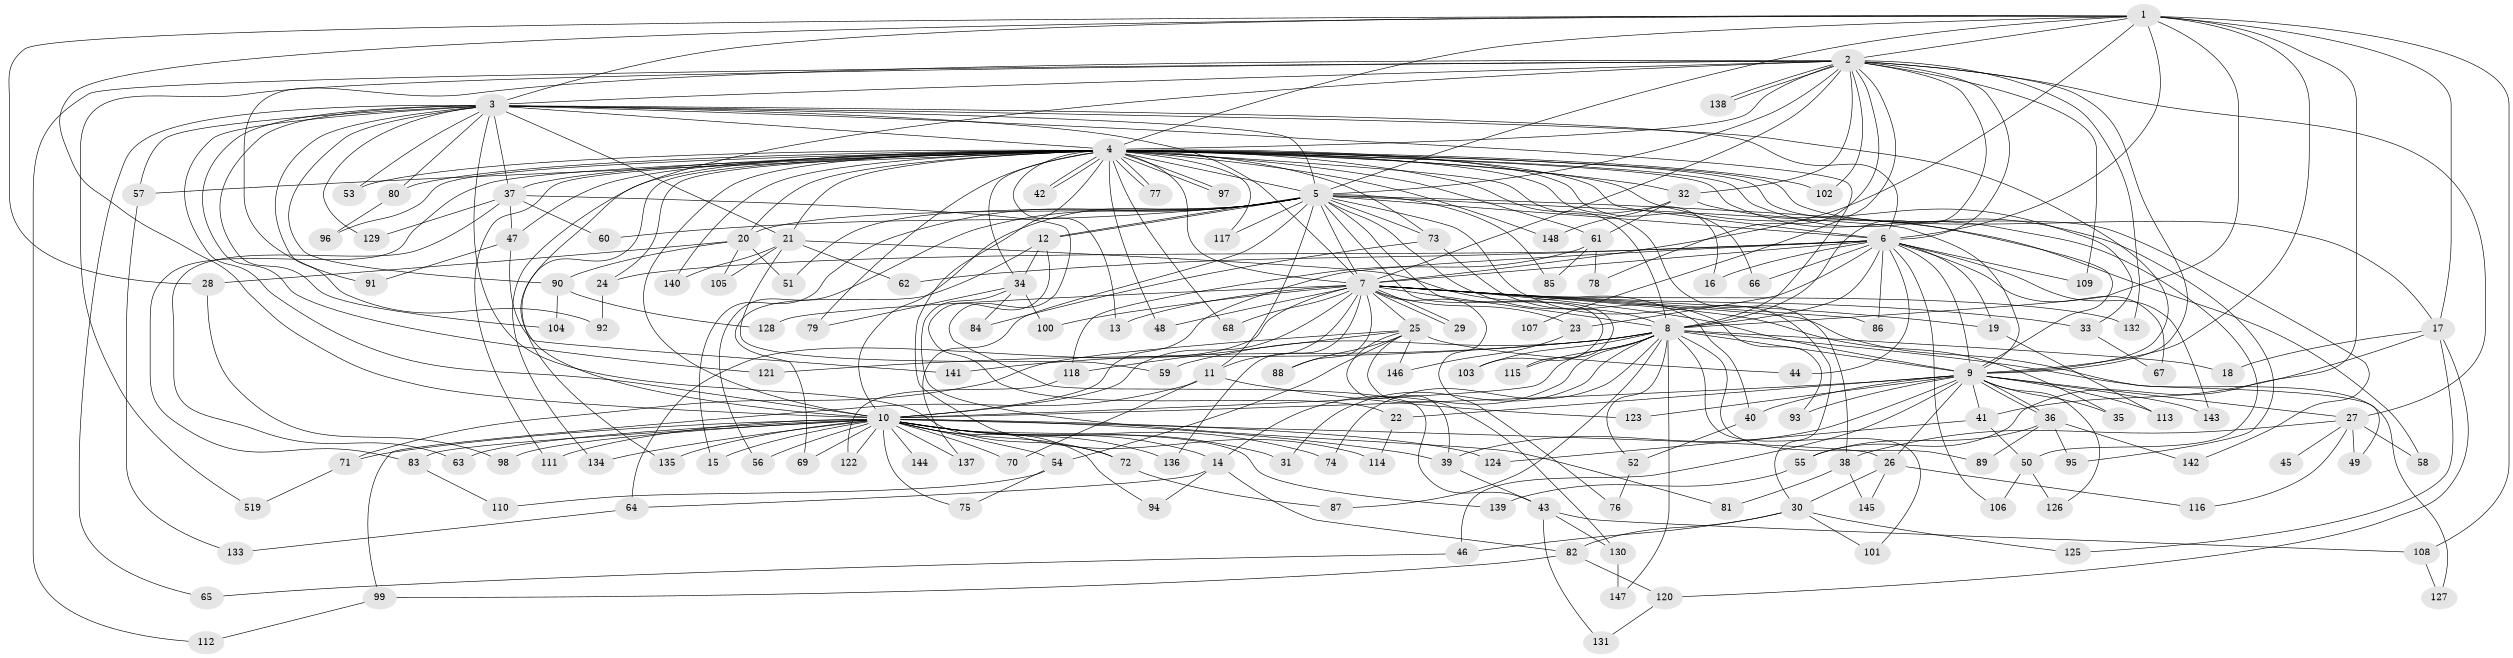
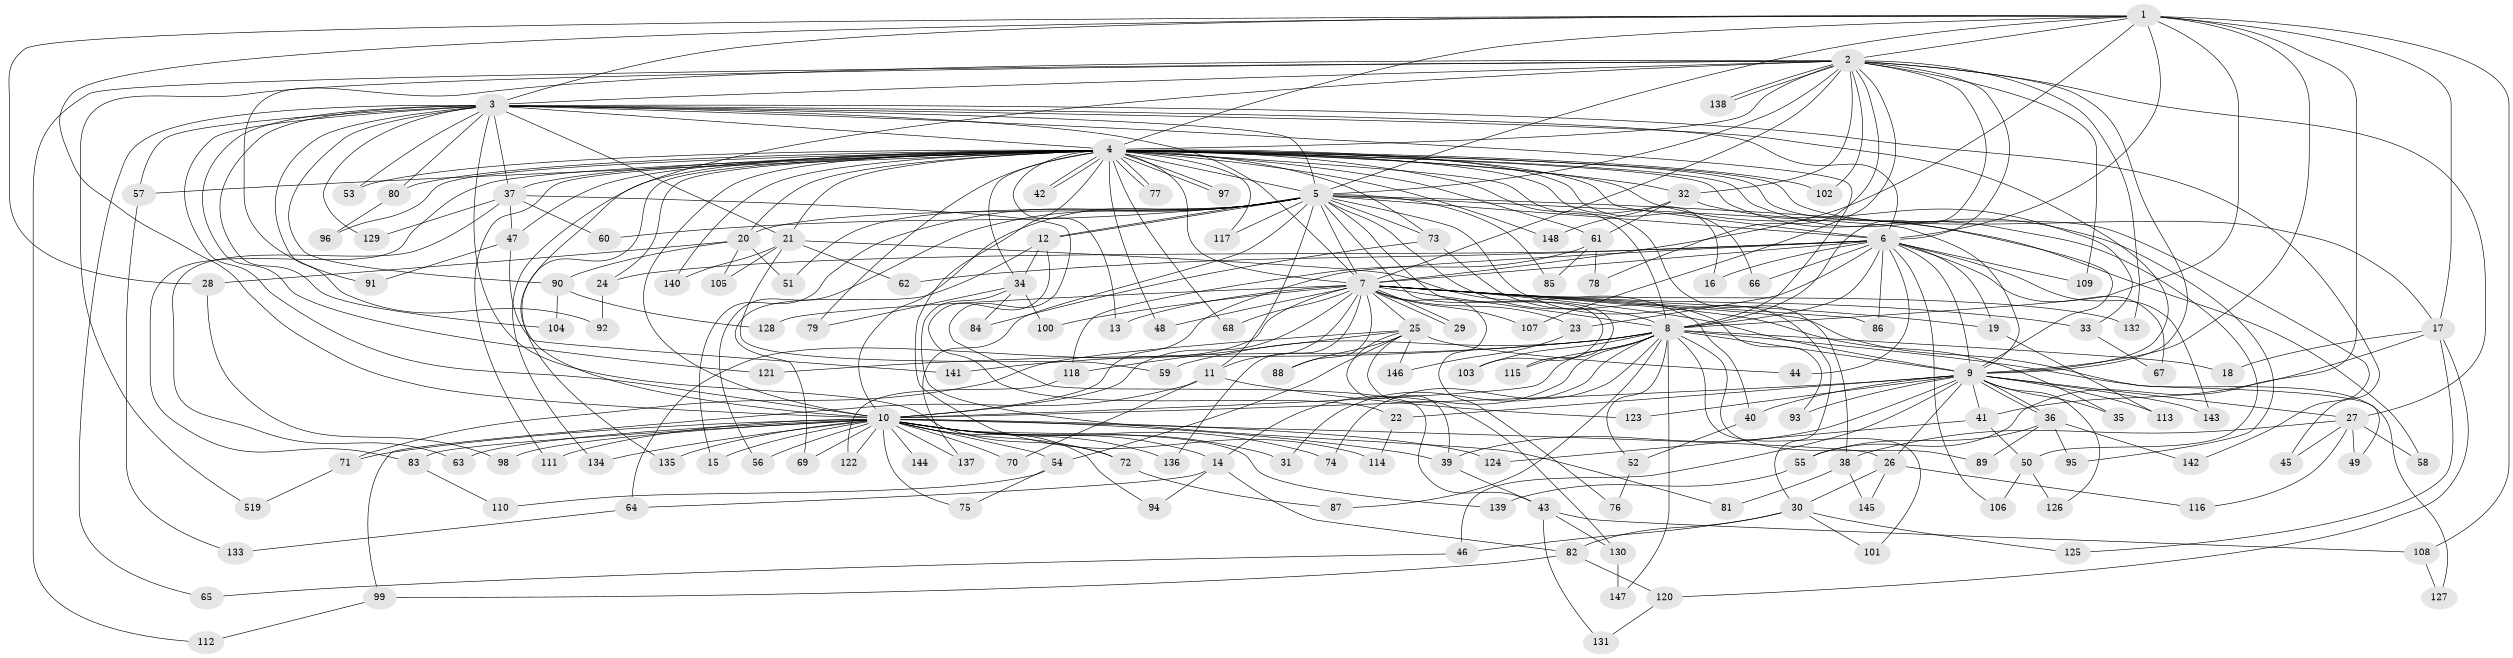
edge "3" -- "45": added
edge "7" -- "107": added
